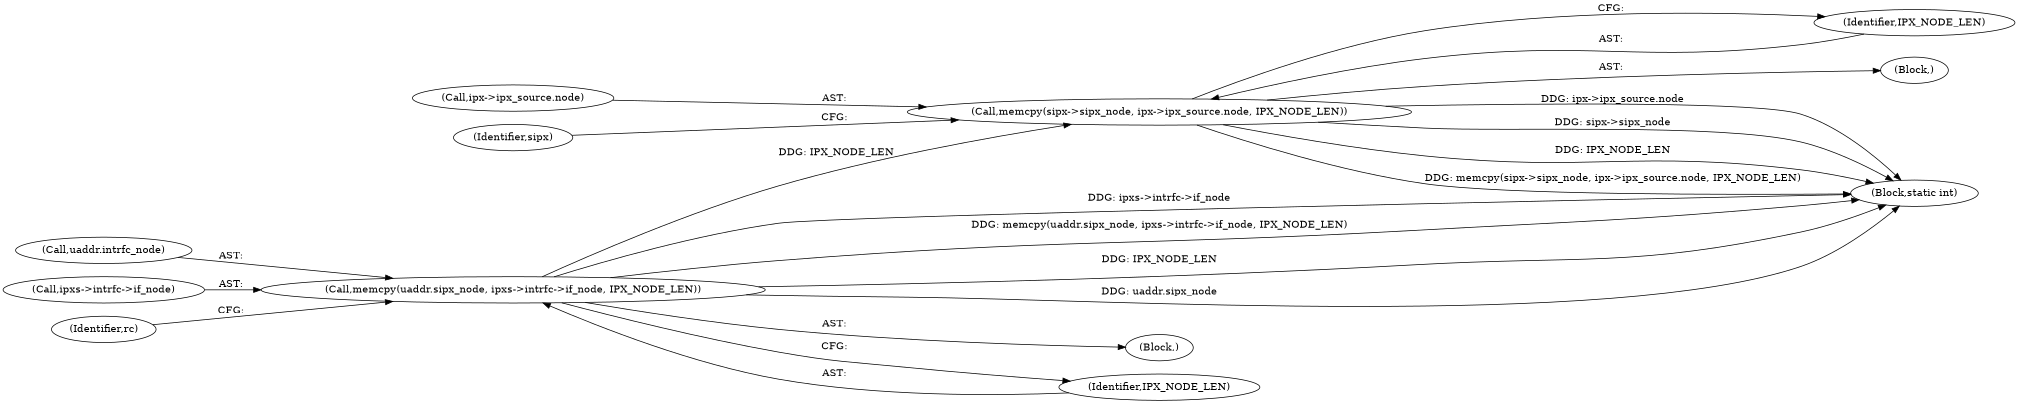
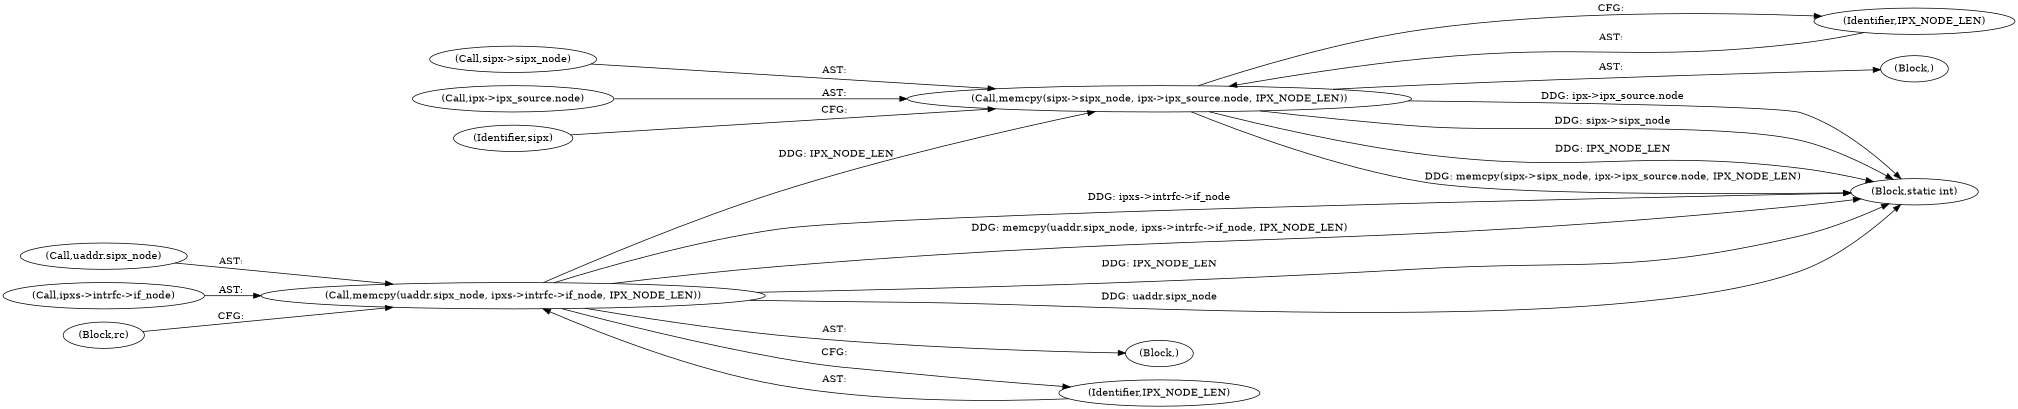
node "(Call,sipx->sipx_node)": added
node "(Call,uaddr.intrfc_node)": label "(Call,uaddr.intrfc_node)" -> "(Call,uaddr.sipx_node)"
node "(Identifier,rc)": label "(Identifier,rc)" -> "(Block,rc)"
